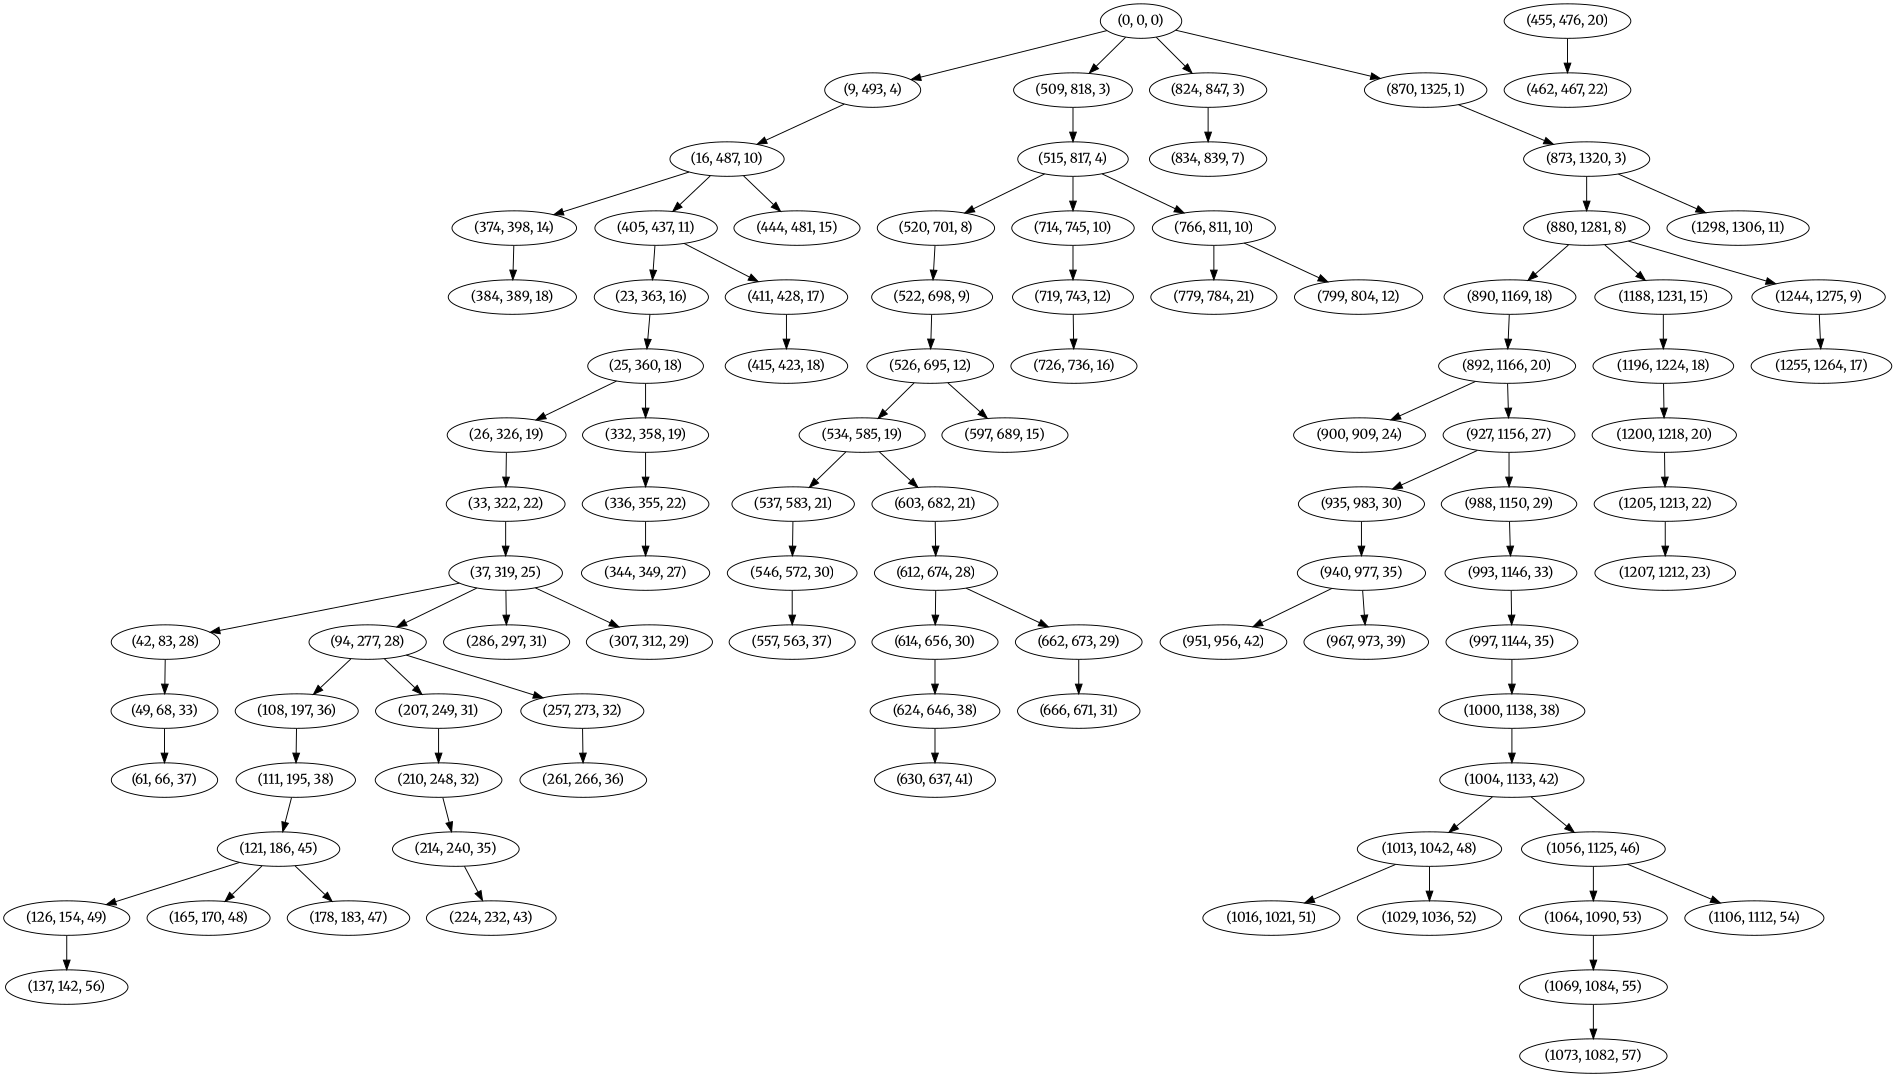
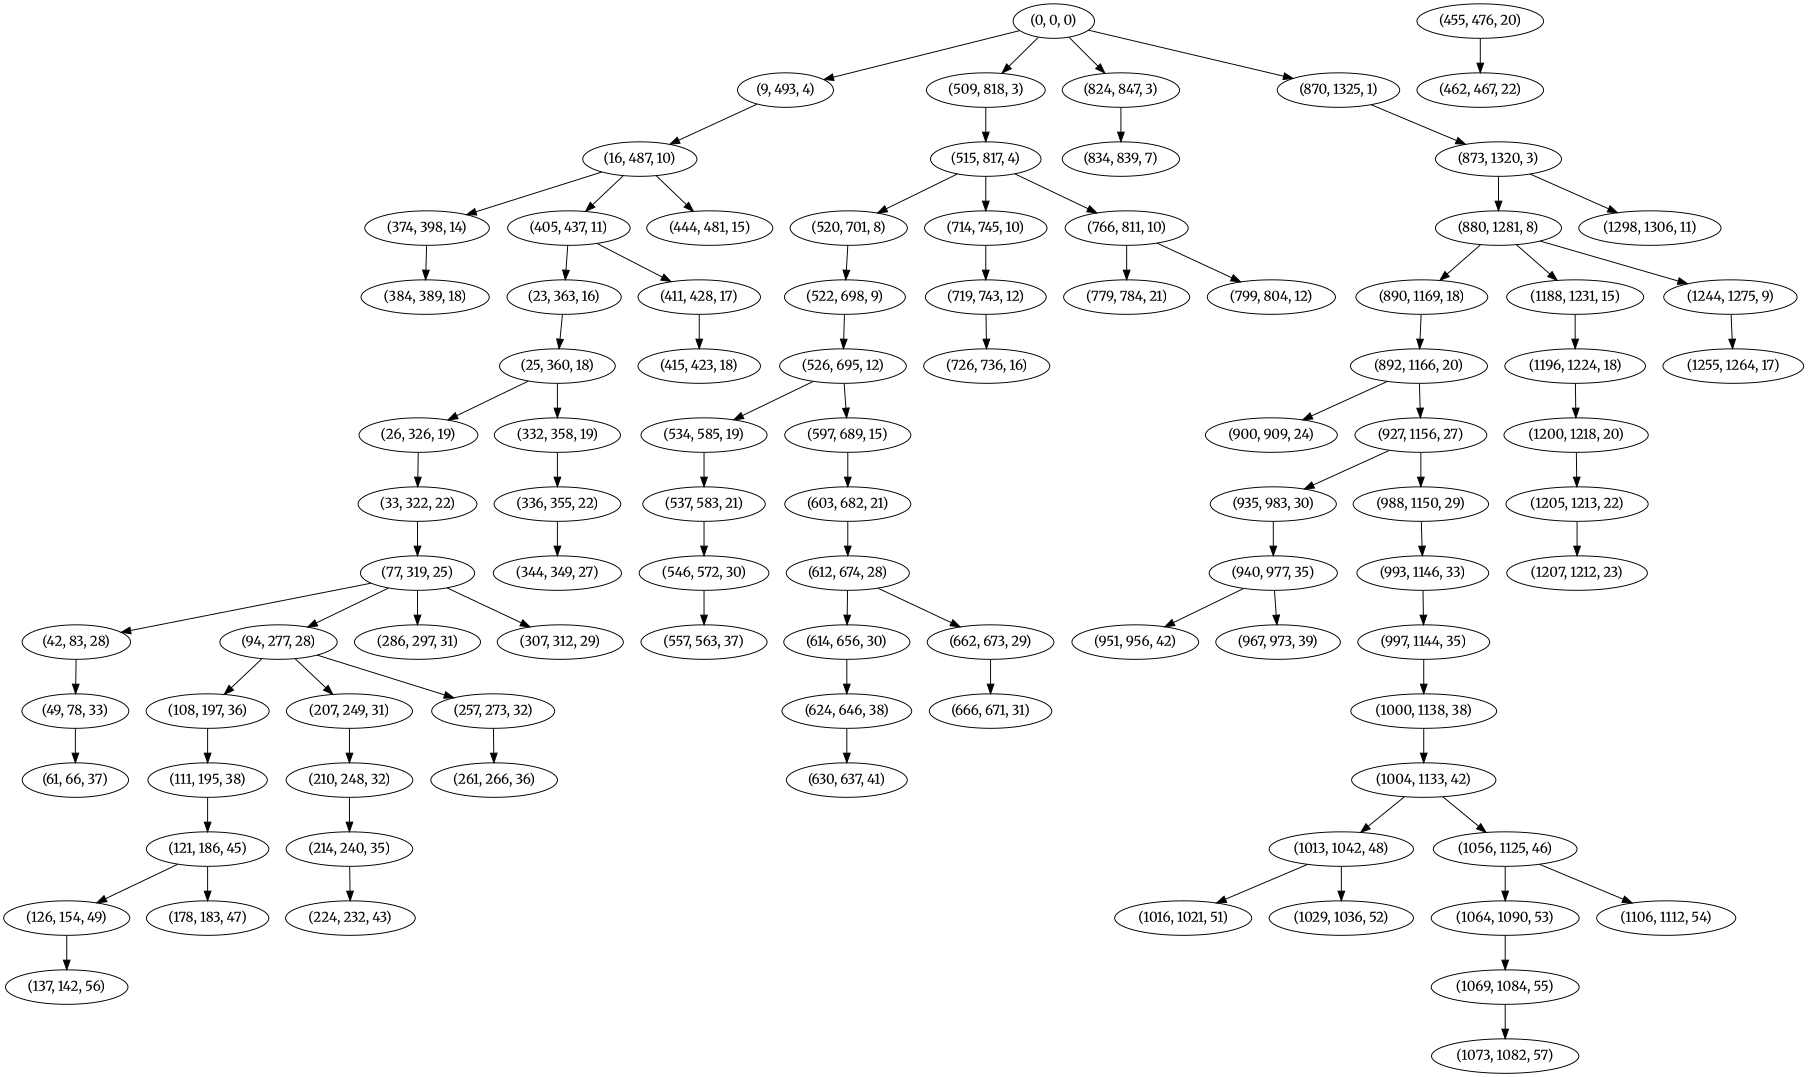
edge "(534, 585, 19)" -> "(603, 682, 21)": now "(597, 689, 15)" -> "(603, 682, 21)"
node "(37, 319, 25)": label "(37, 319, 25)" -> "(77, 319, 25)"
node "(49, 68, 33)": label "(49, 68, 33)" -> "(49, 78, 33)"
node "(165, 170, 48)": removed
